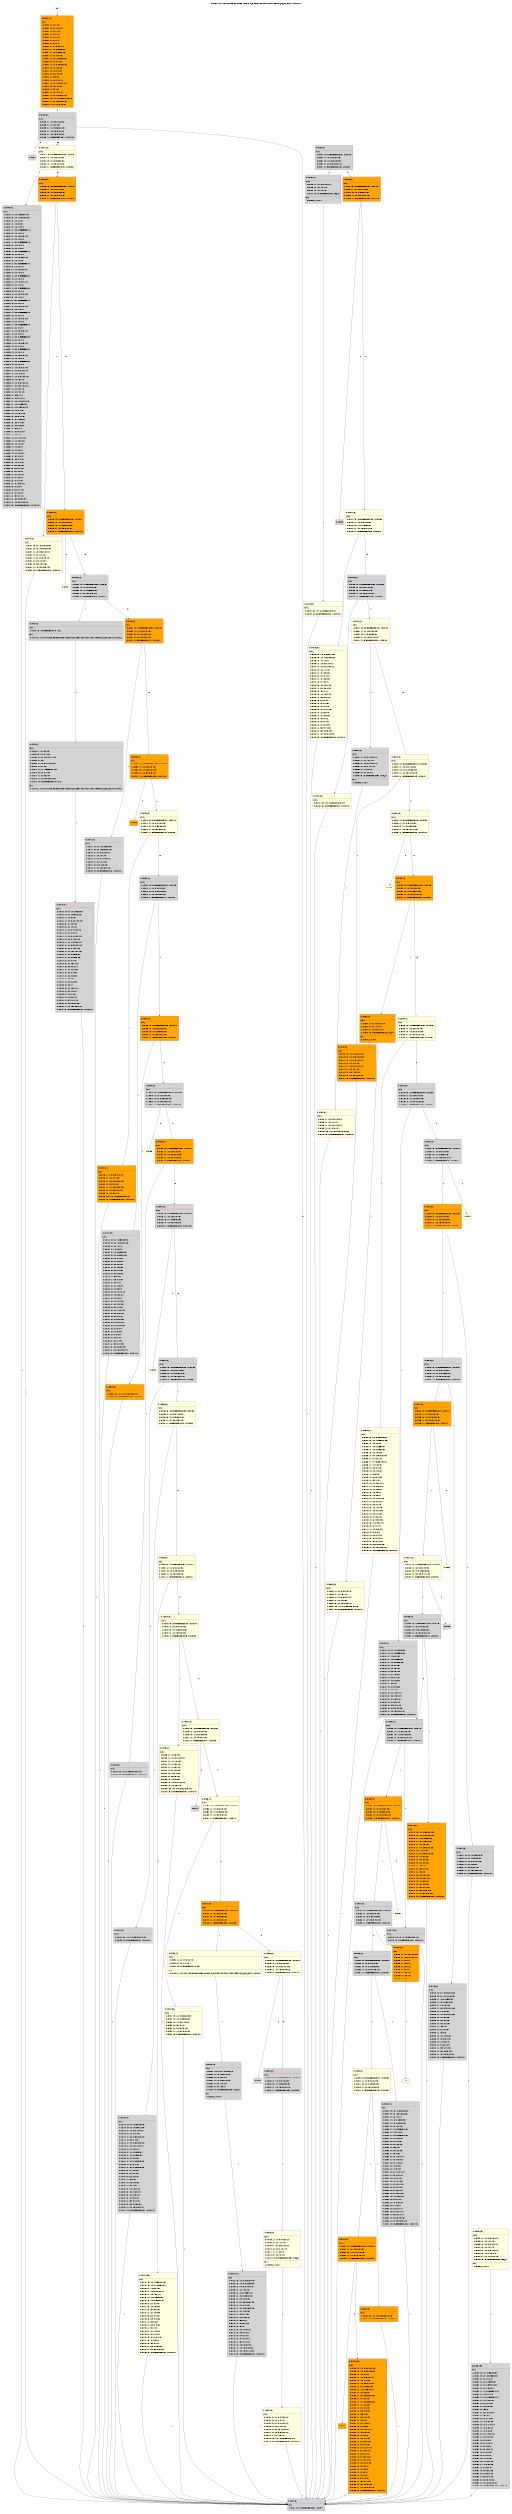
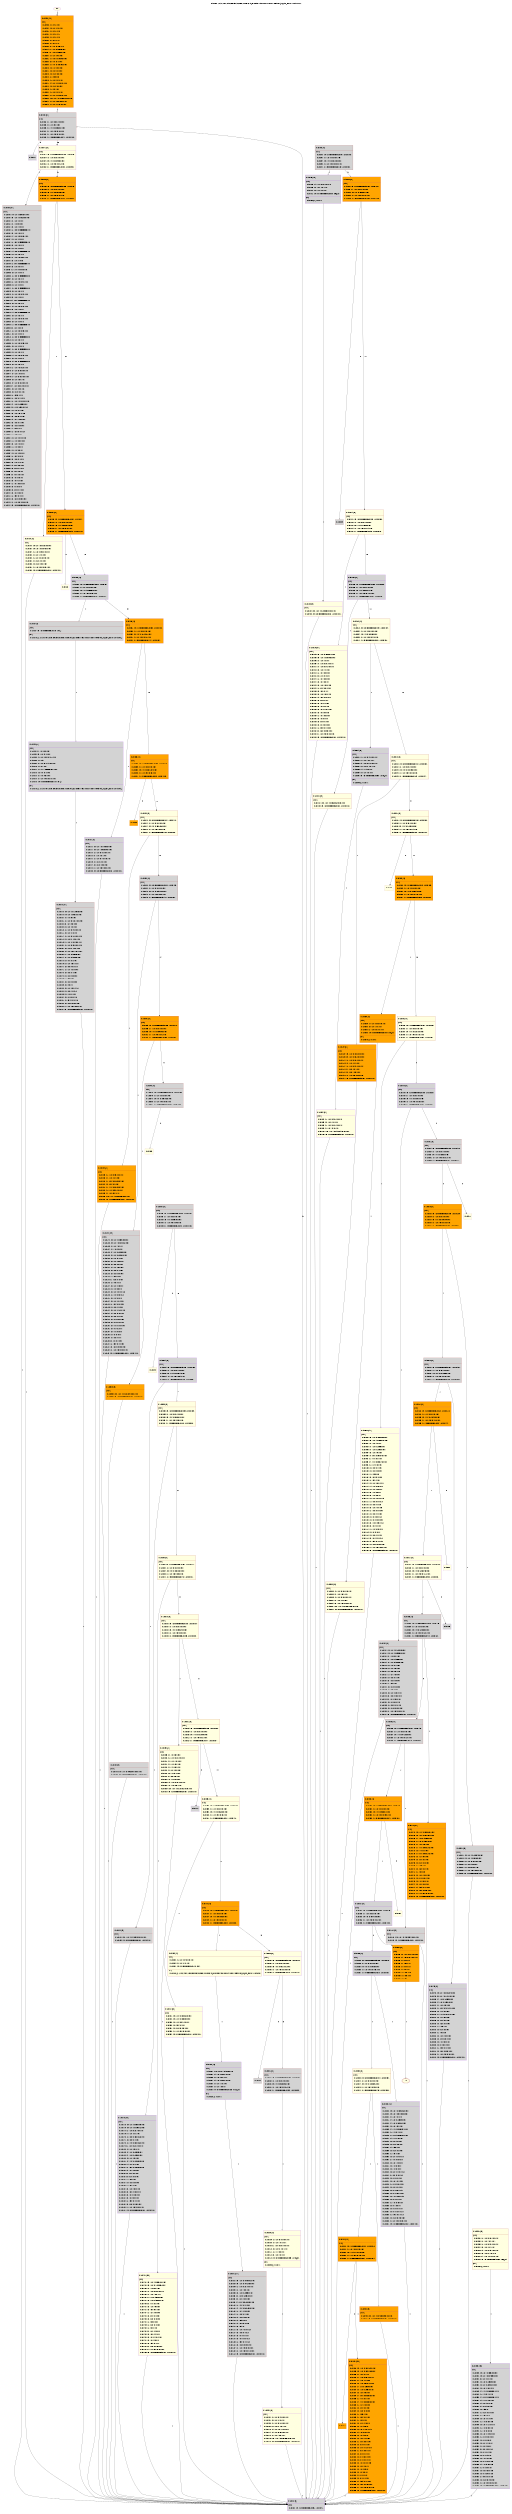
node "0x40198c [28]": removed
